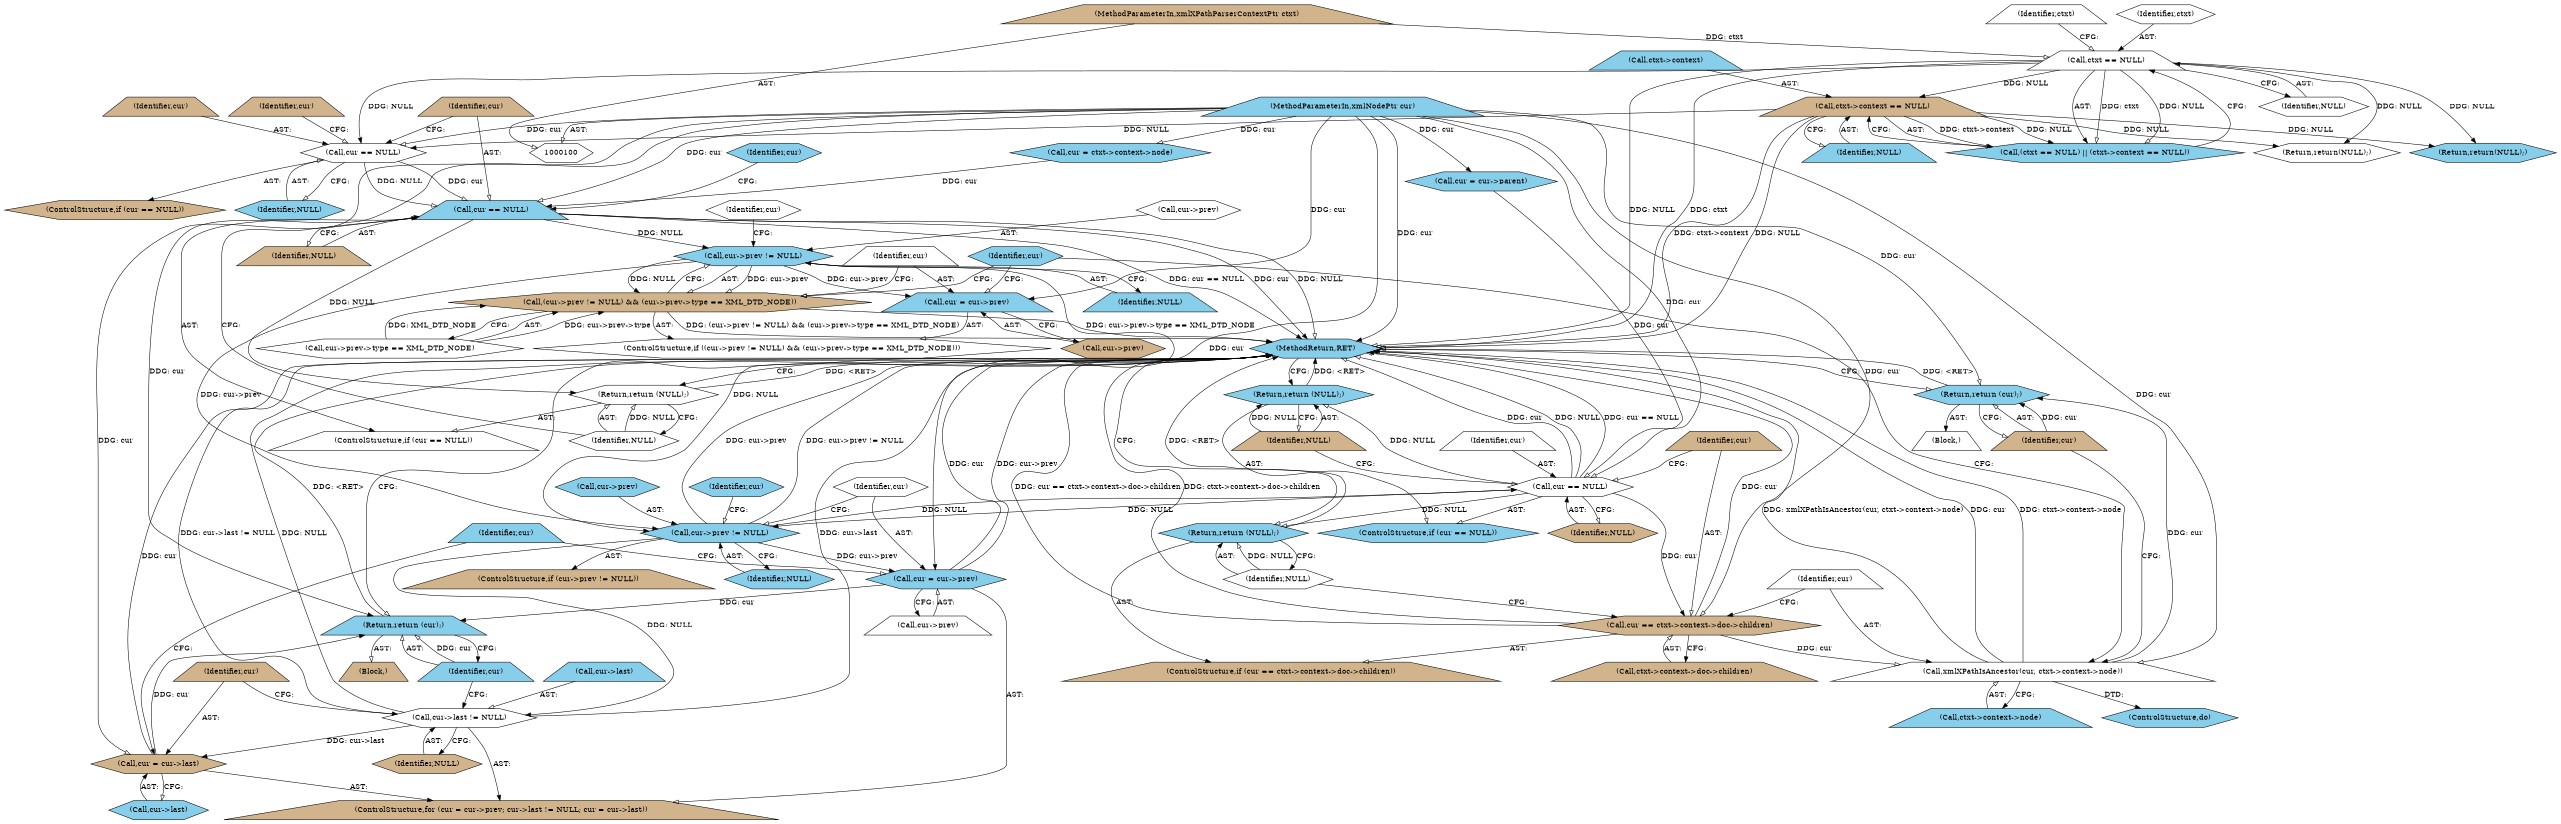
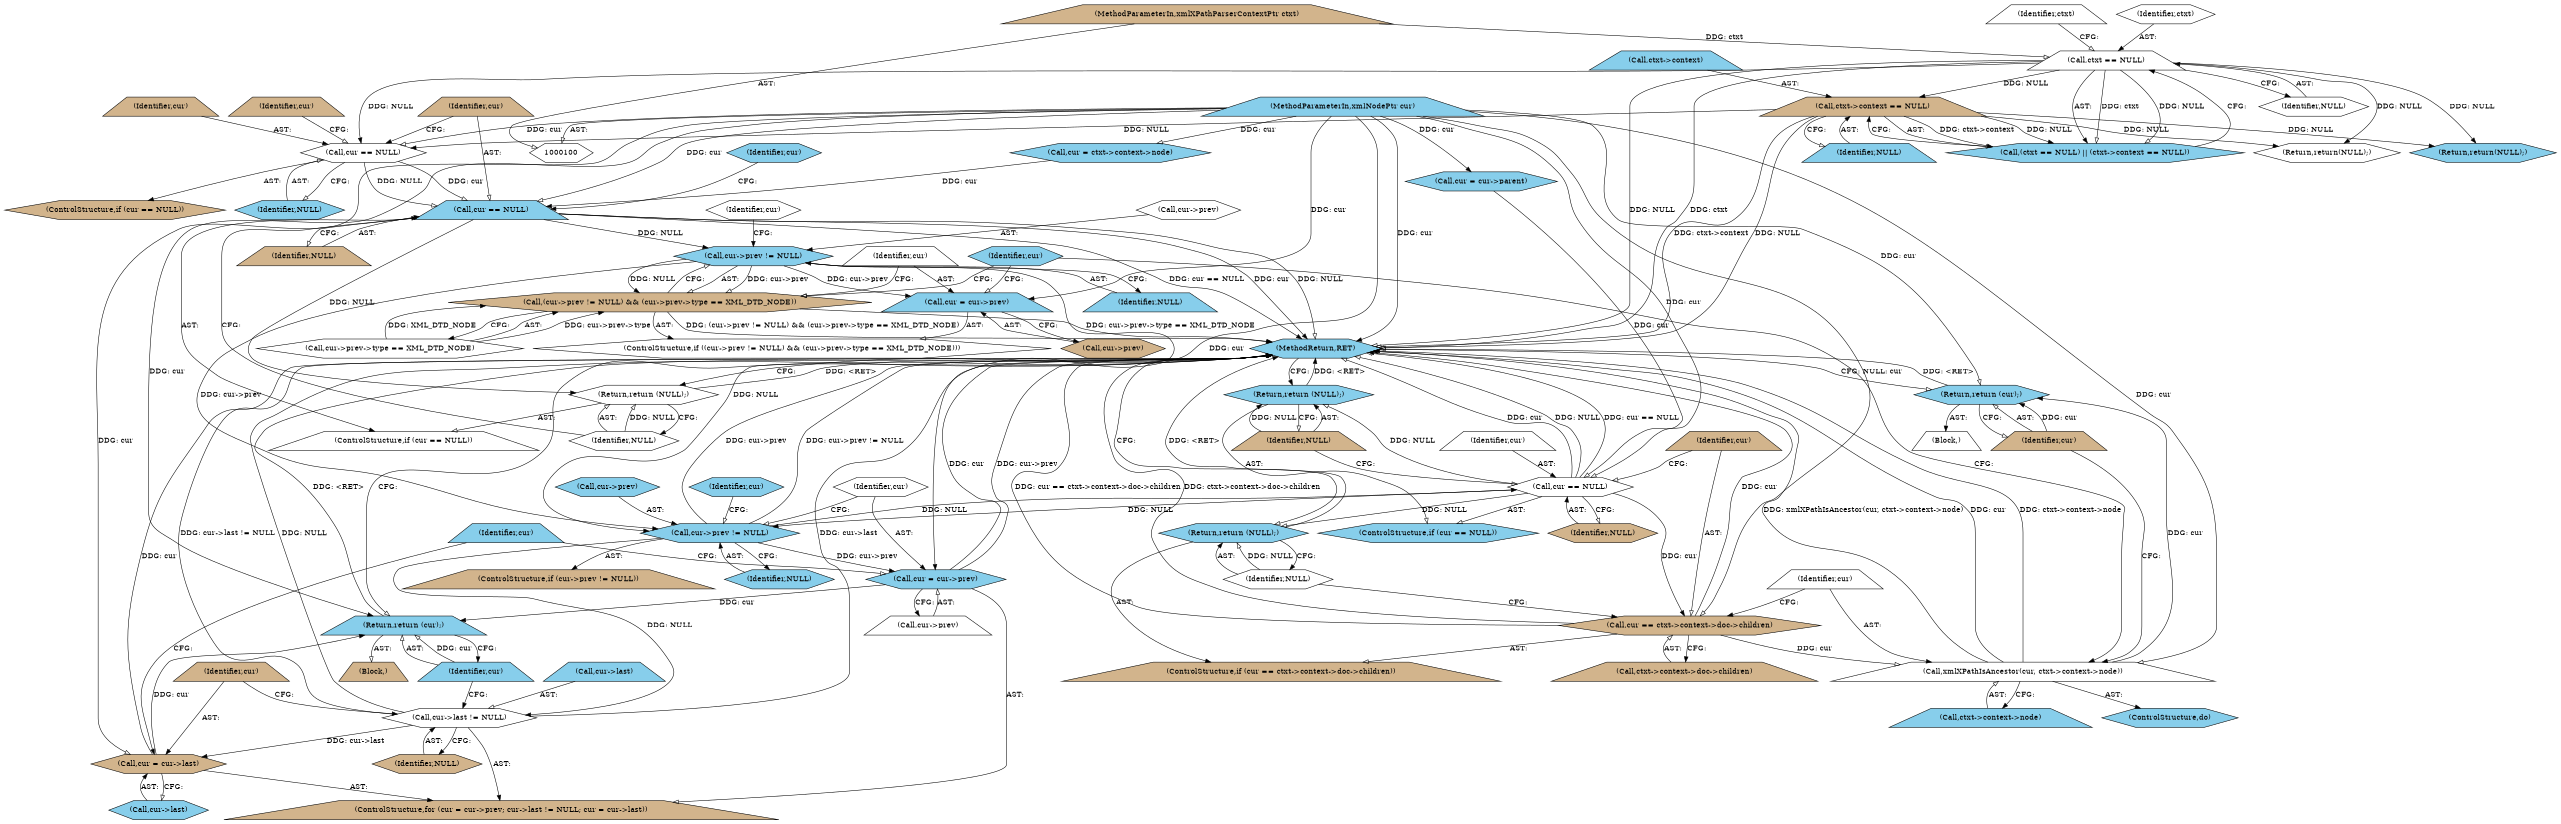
edge "(MethodParameterIn,xmlNodePtr cur)" -> "(Call,cur == ctxt->context->doc->children)": label "DDG: cur" -> "NULL: cur"
edge "(Call,xmlXPathIsAncestor(cur, ctxt->context->node))" -> "(ControlStructure,do)": label "DTD: " -> "AST: "
